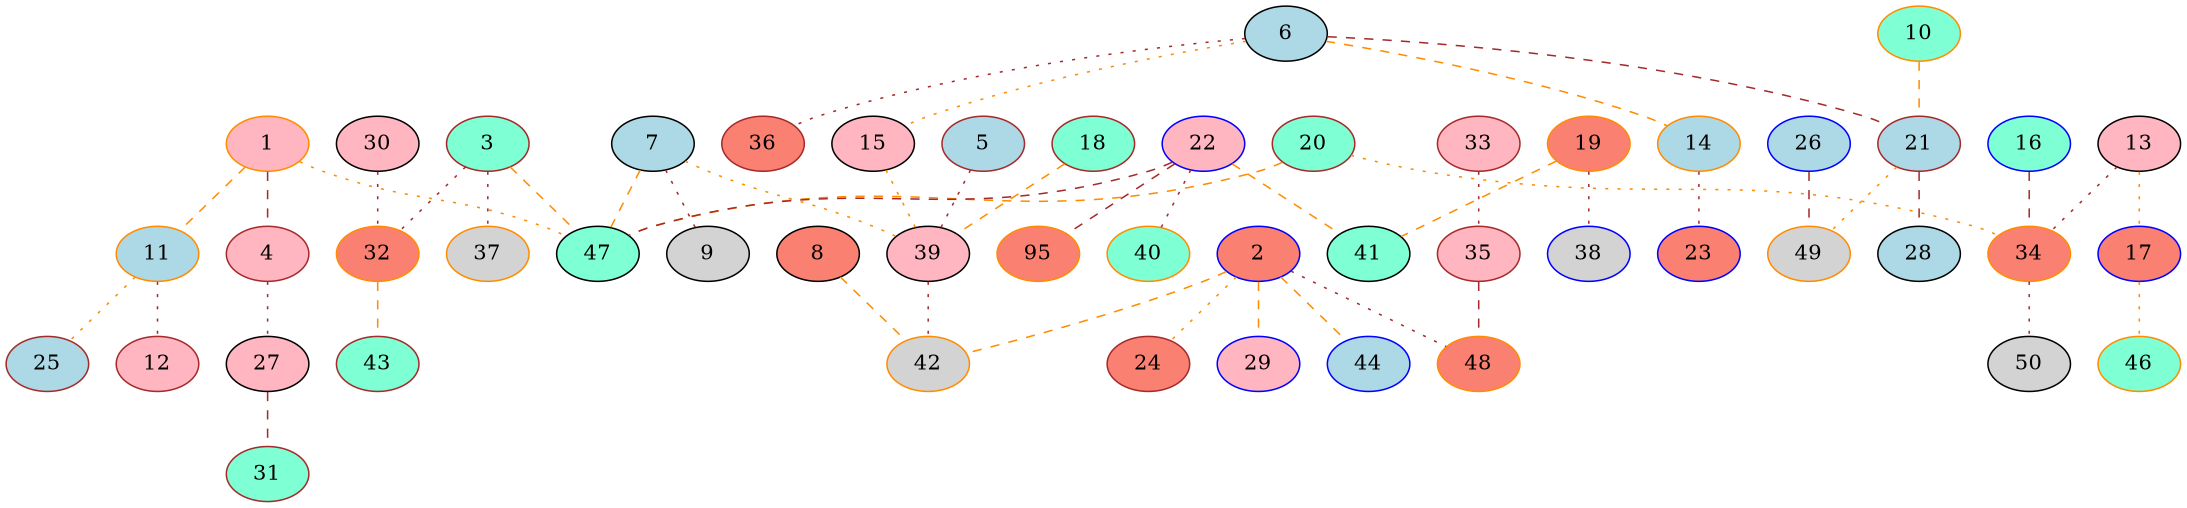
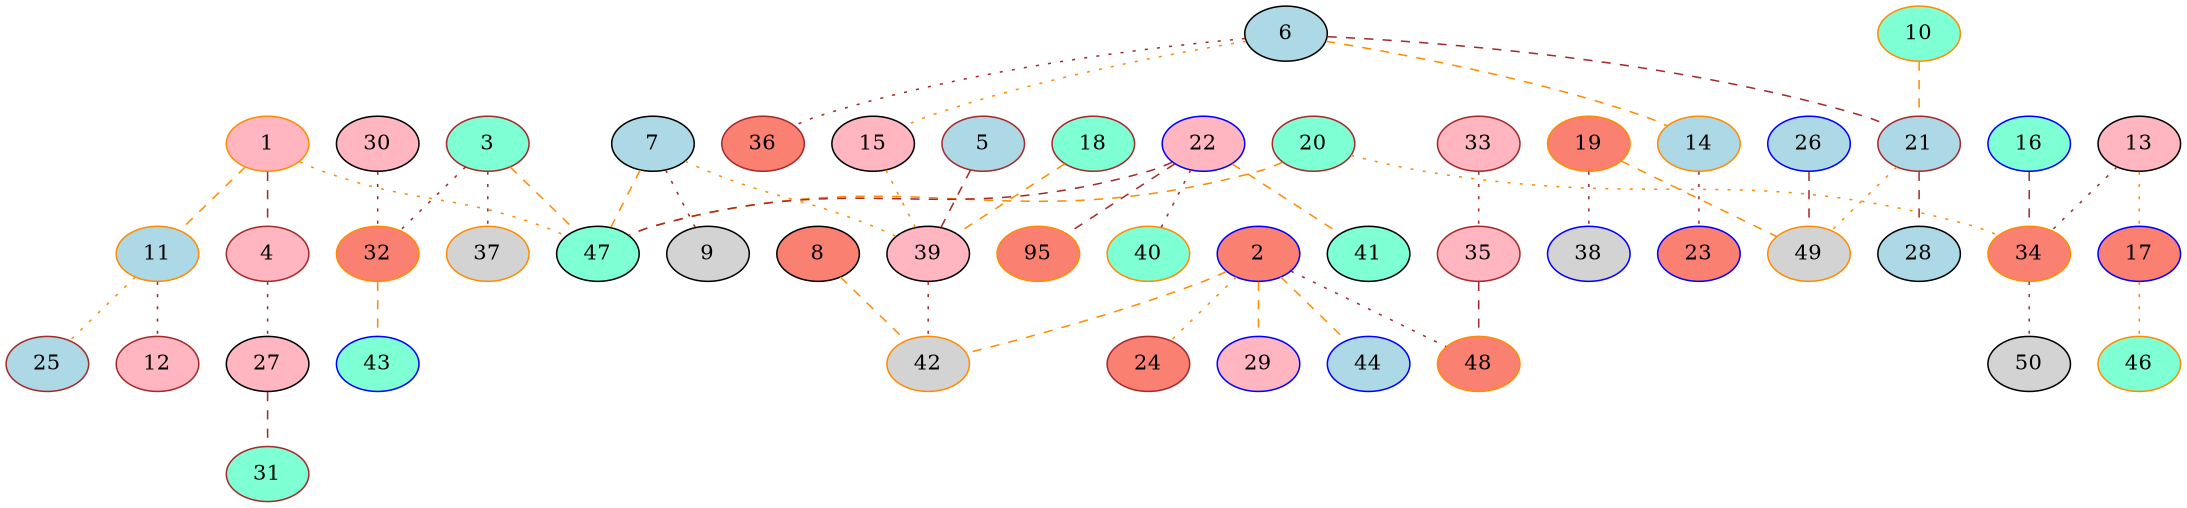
edge "5" -- "39": style dotted -> dashed
edge "19" -- "41": now "19" -- "49"
node "43": color brown -> blue
